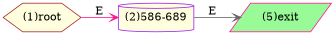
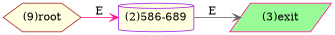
node "(1)root": label "(1)root" -> "(9)root"
node "(5)exit": label "(5)exit" -> "(3)exit"
